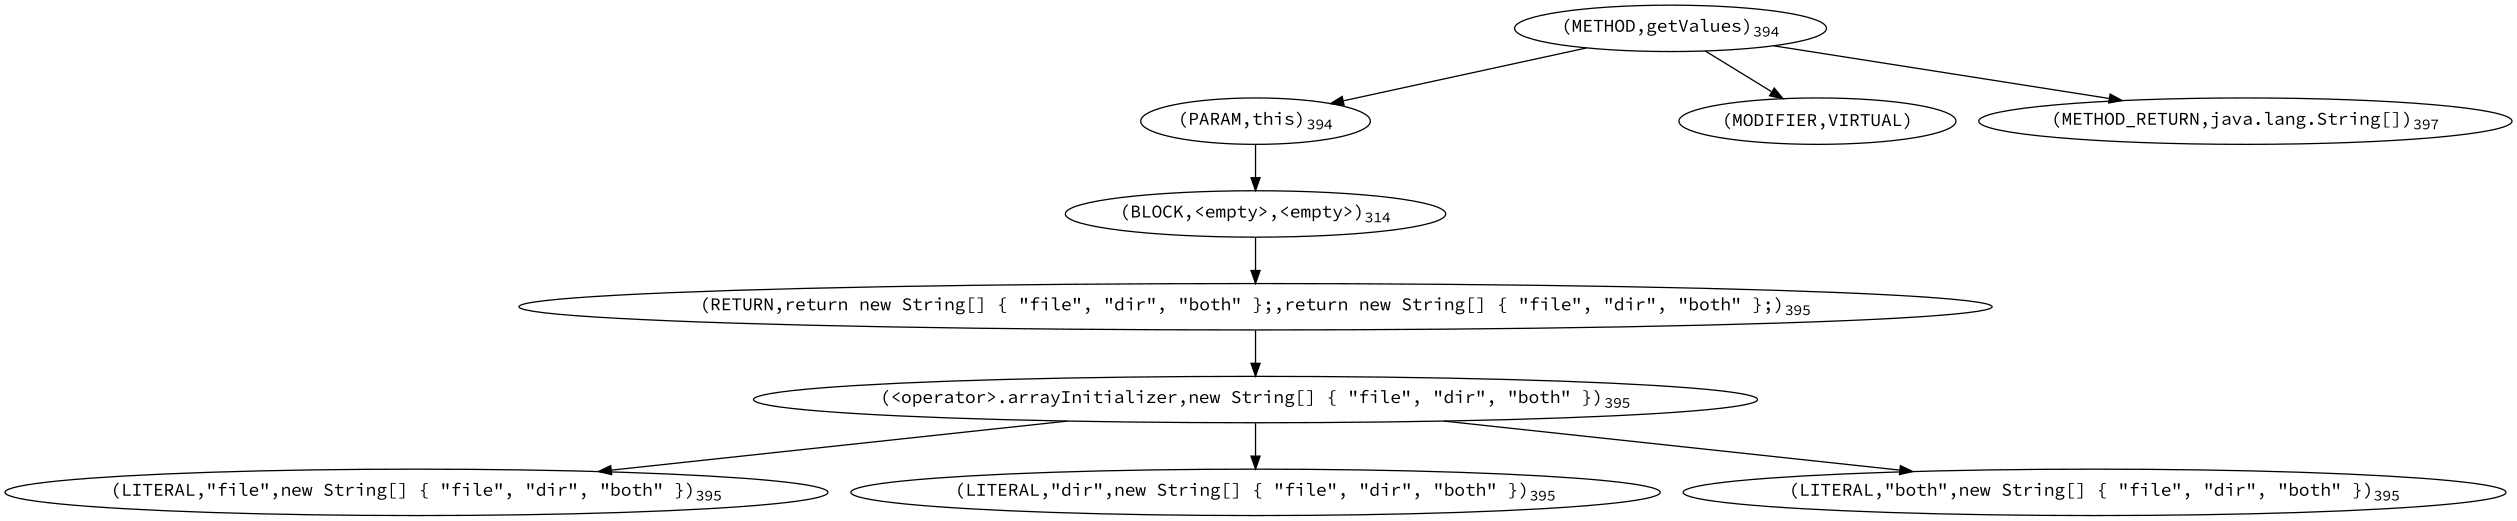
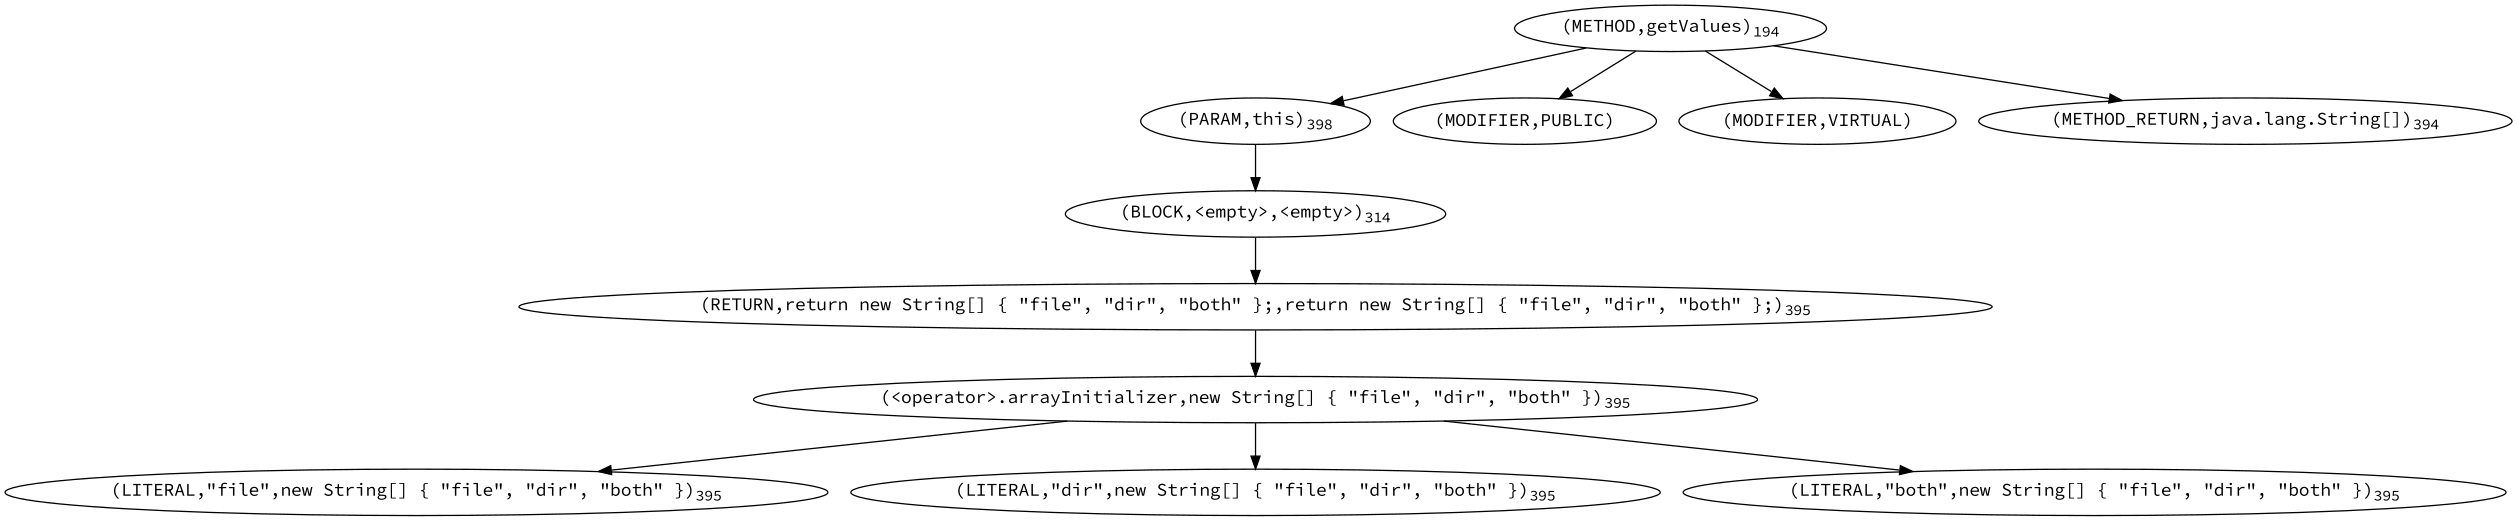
node "(METHOD,getValues)": text "394" -> "194"
node "(PARAM,this)": text "394" -> "398"
node "(METHOD_RETURN,java.lang.String[])": text "397" -> "394"
node "(MODIFIER,PUBLIC)": added
